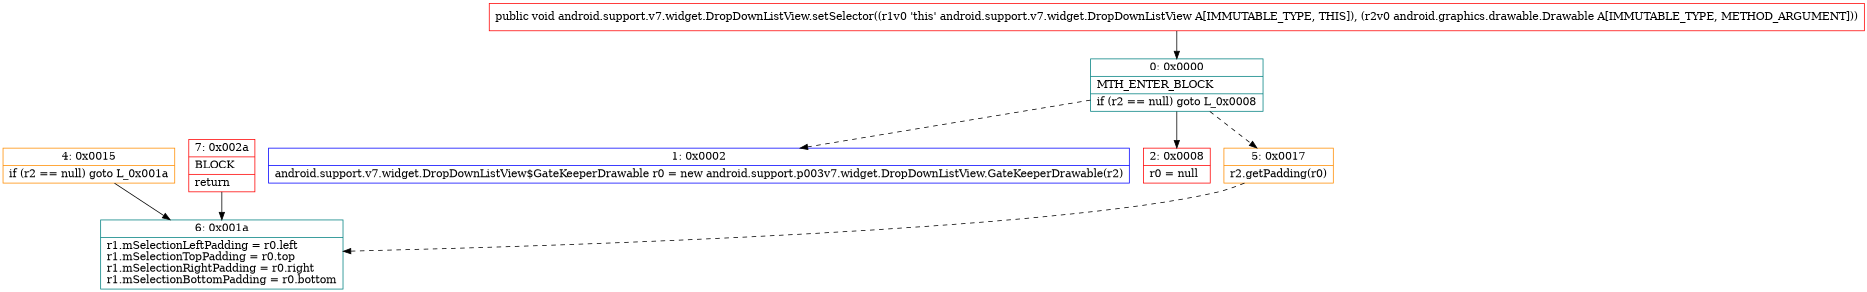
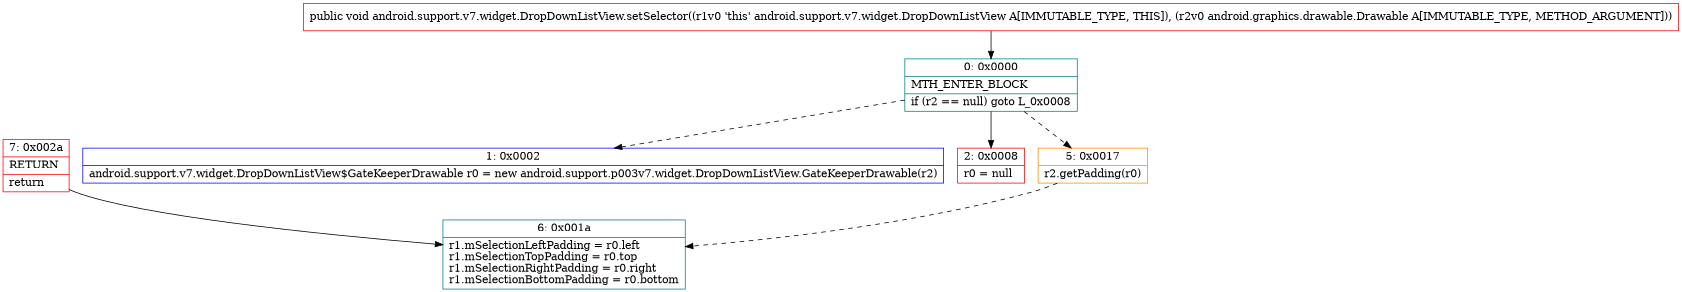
node "7: 0x002a": text "BLOCK" -> "RETURN"
node "4: 0x0015": removed
